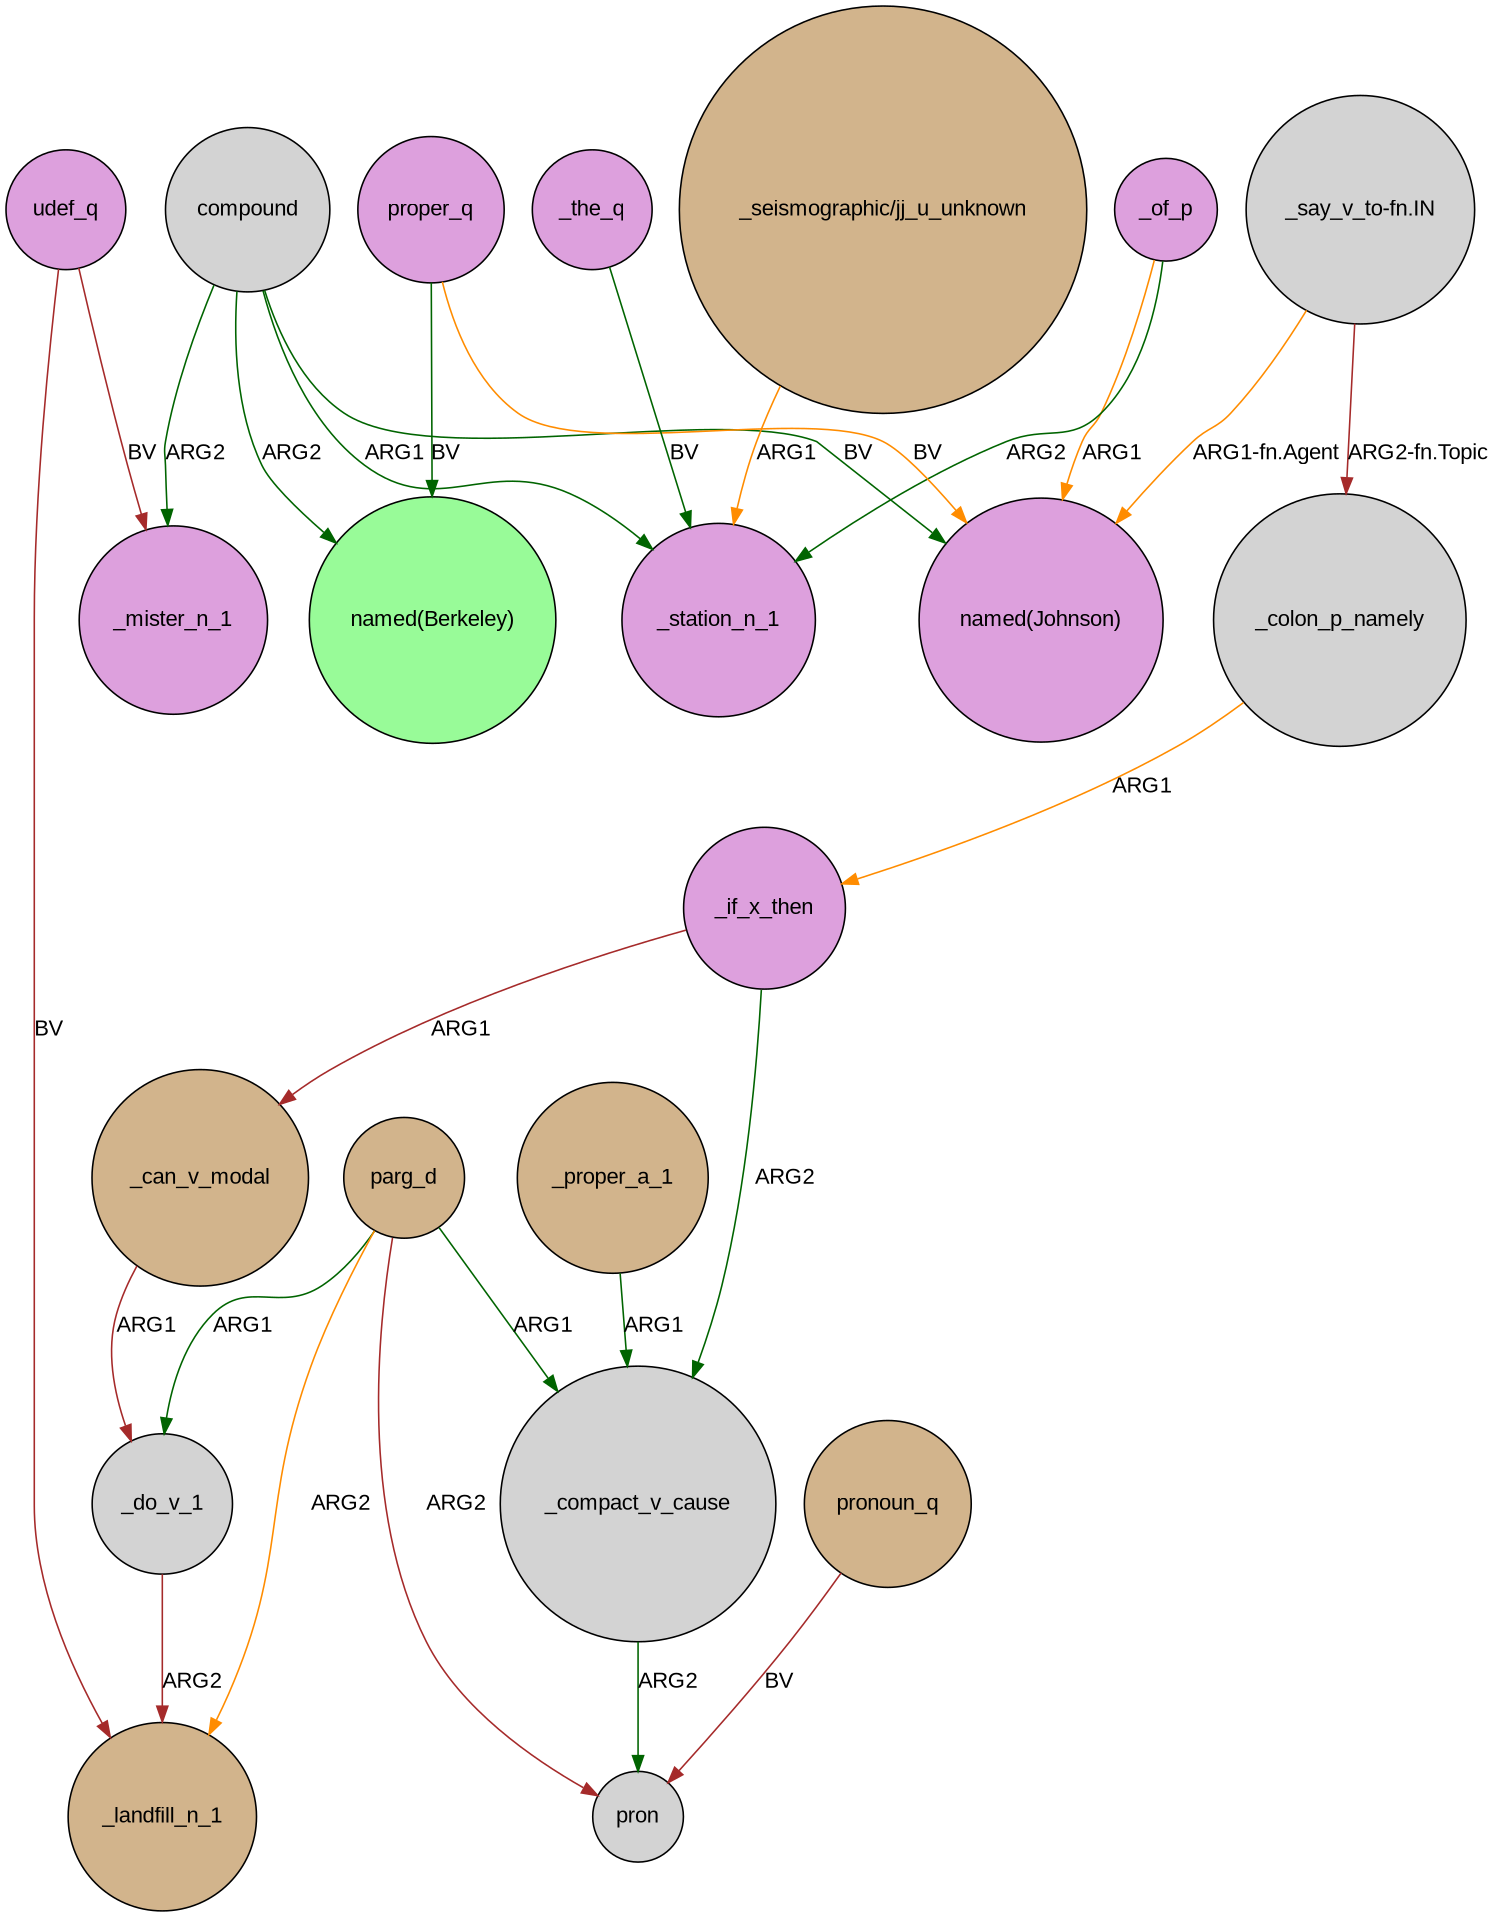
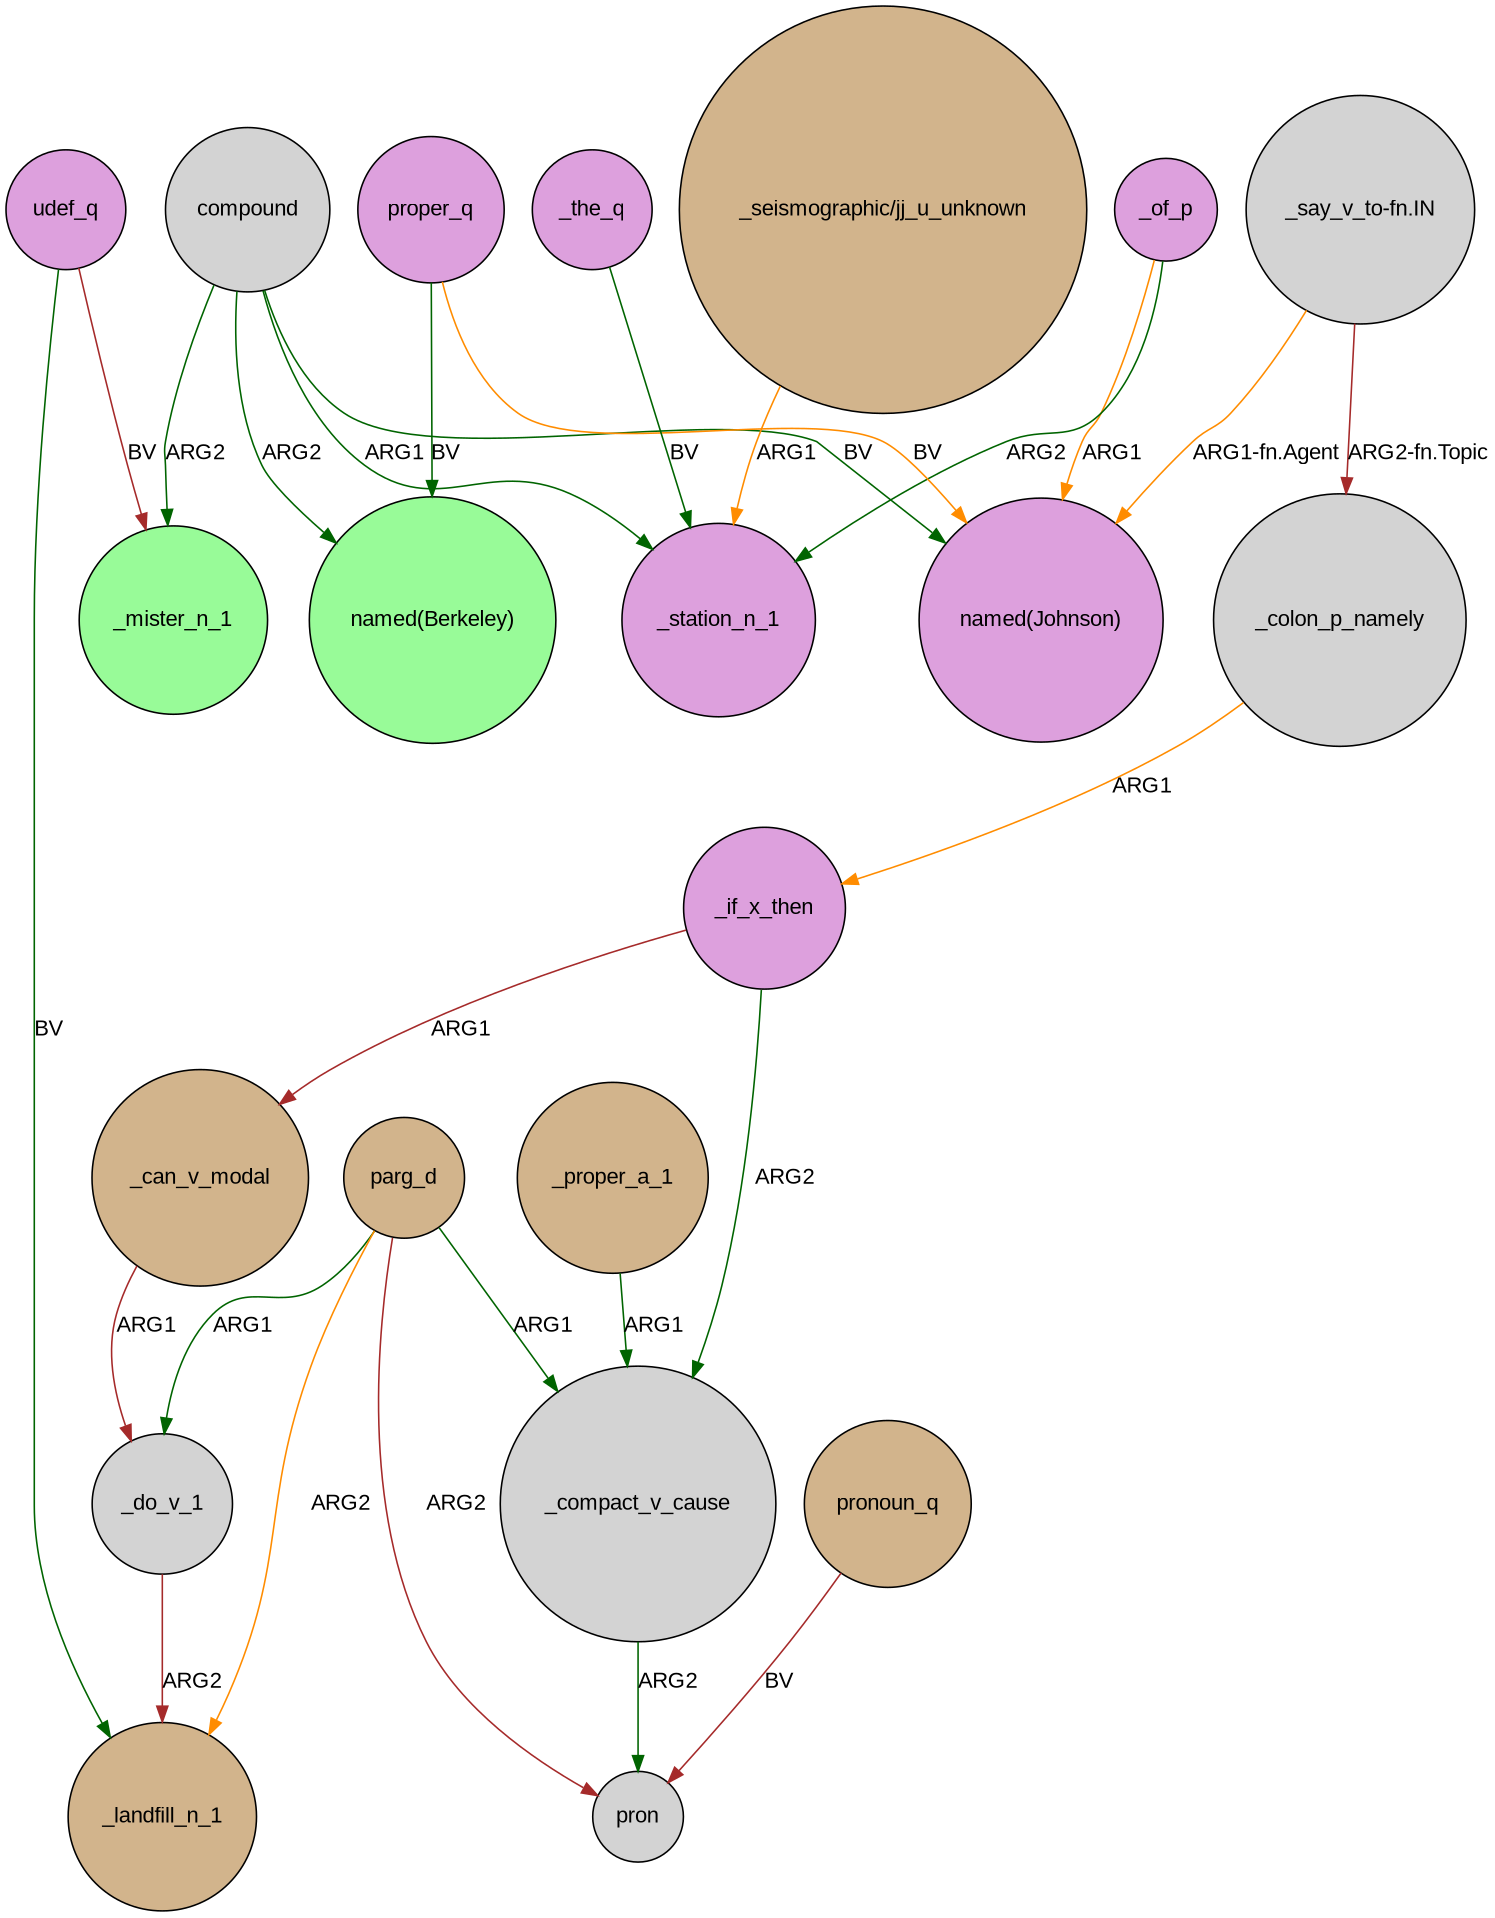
node "_mister_n_1": fillcolor plum -> palegreen
edge "udef_q" -> "_landfill_n_1": color brown -> darkgreen
